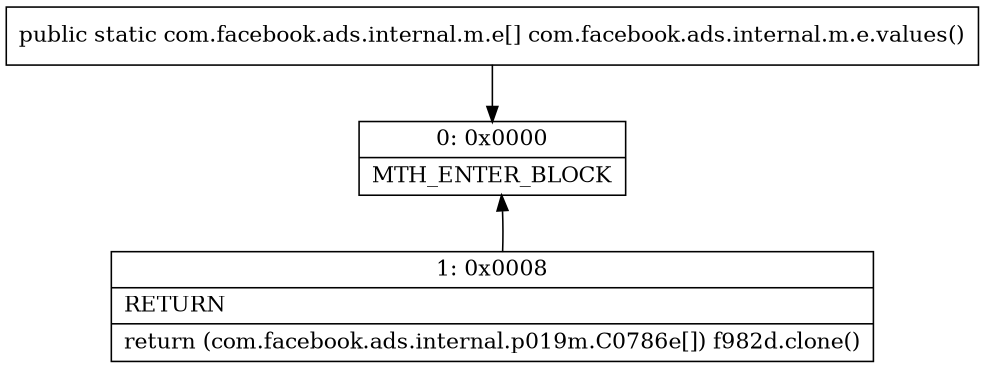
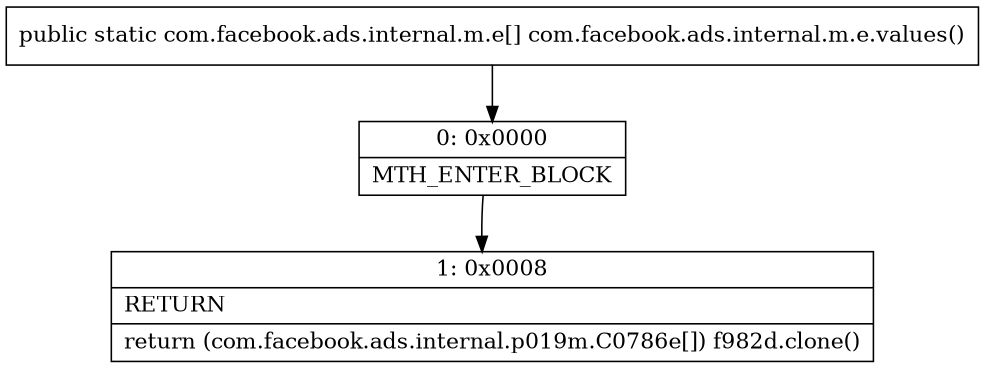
edge "1: 0x0008" -> "0: 0x0000": reversed
